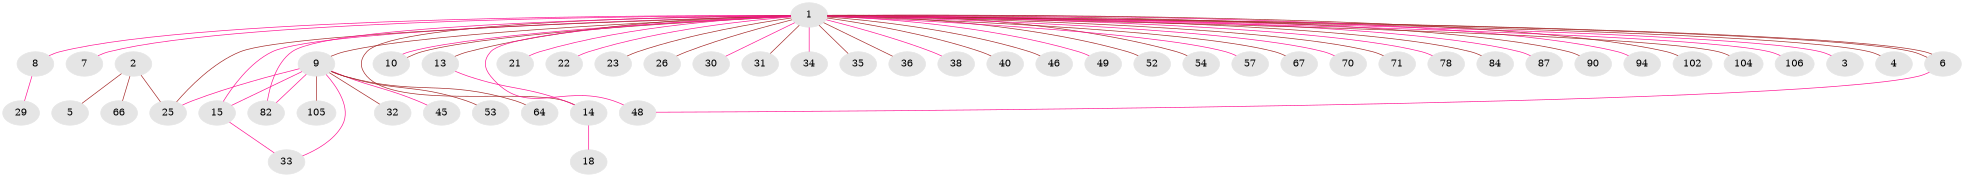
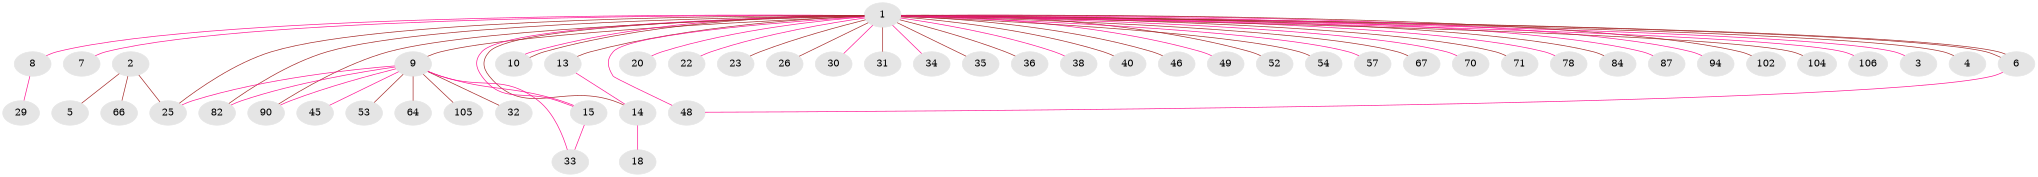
edge "1" -- "82": color deeppink -> brown
node "21": label "21" -> "20"
edge "9" -- "90": added
